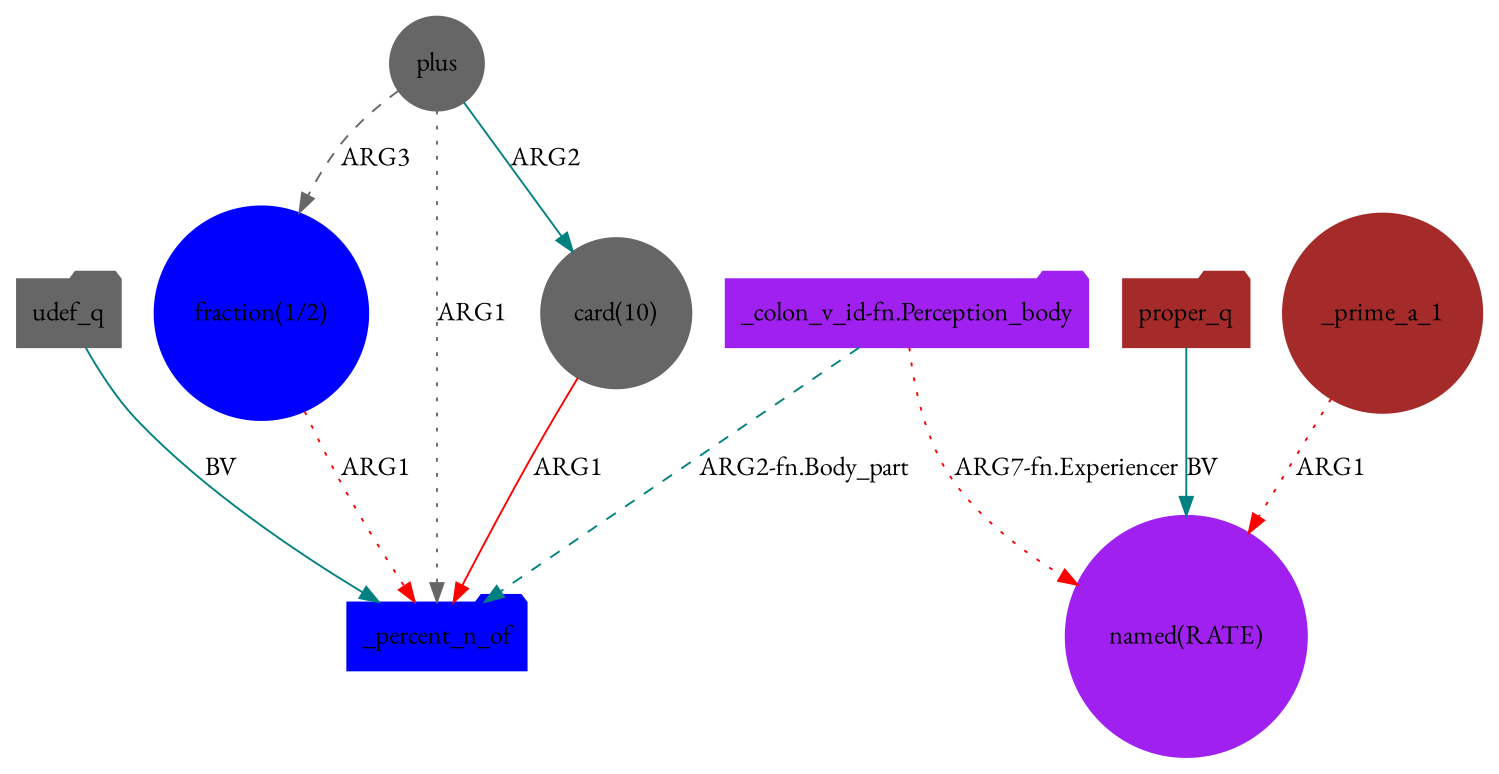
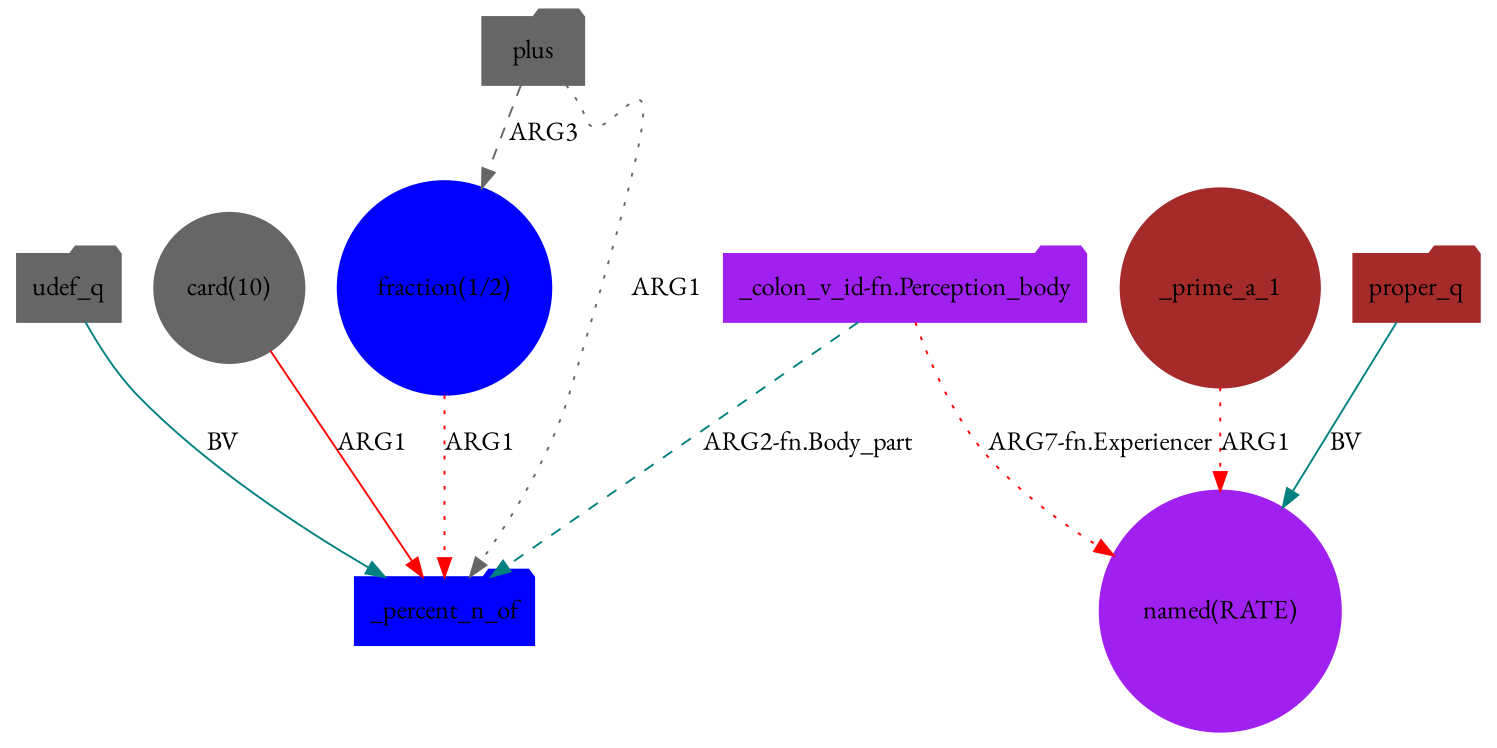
node "plus": shape circle -> folder
edge "plus" -> "card(10)": removed, label "ARG2"
